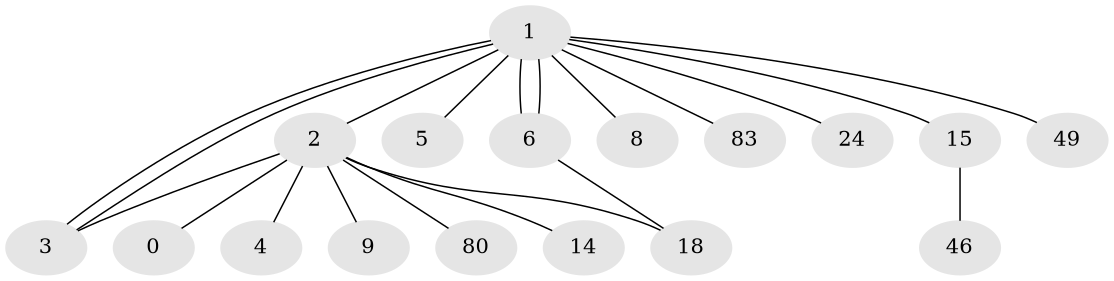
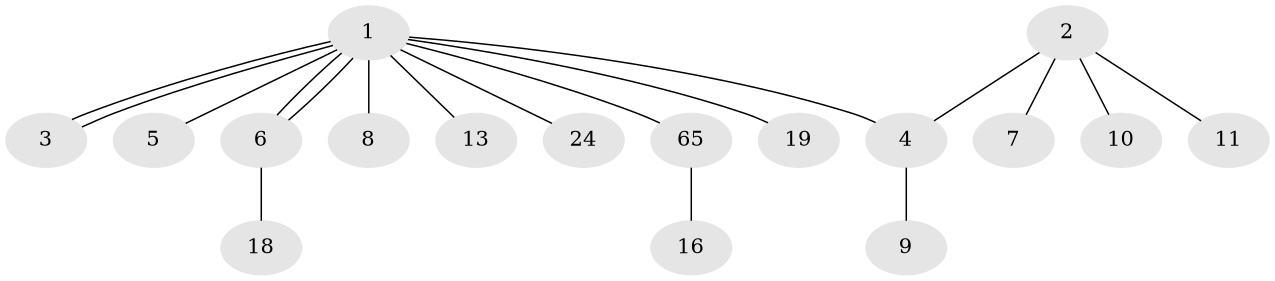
edge "1" -- "2": now "1" -- "4"
node "83": label "83" -> "13"
node "15": label "15" -> "65"
node "49": label "49" -> "19"
edge "2" -- "3": removed
edge "2" -- "9": now "4" -- "9"
edge "2" -- "18": removed
node "0": label "0" -> "7"
node "80": label "80" -> "10"
node "14": label "14" -> "11"
node "46": label "46" -> "16"
